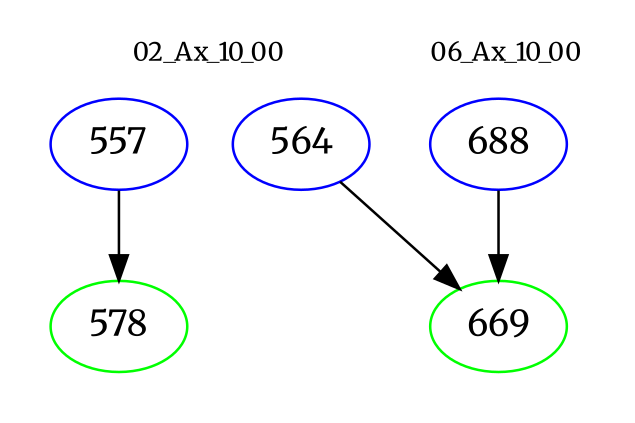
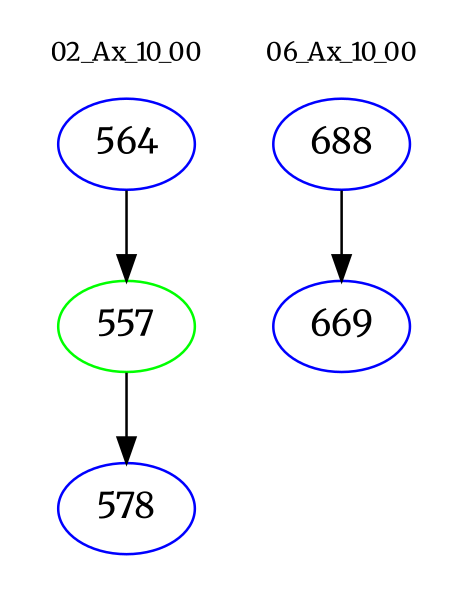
node "557": color blue -> green
edge "564" -> "669": now "564" -> "557"
node "578": color green -> blue
node "669": color green -> blue
